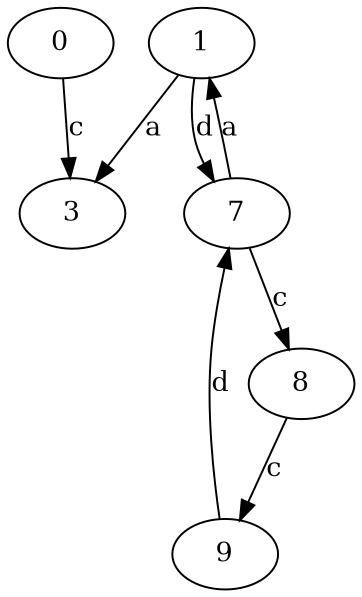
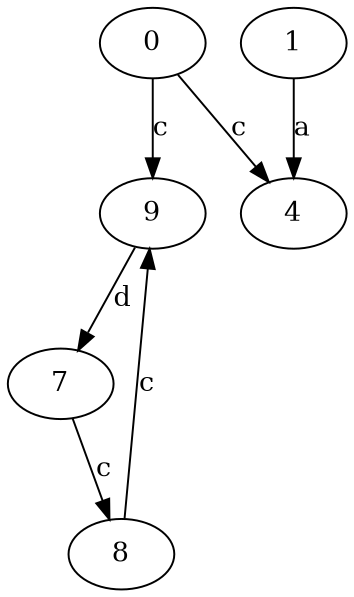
edge "0" -> "9": added, label "c"
edge "1" -> "7": removed, label "d"
edge "7" -> "1": removed, label "a"
node "3": label "3" -> "4"
